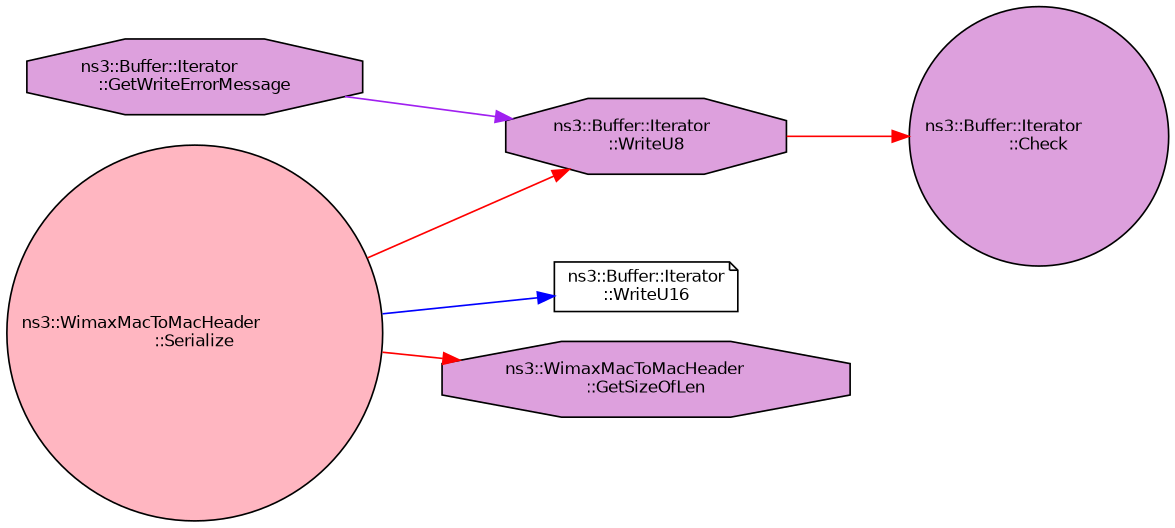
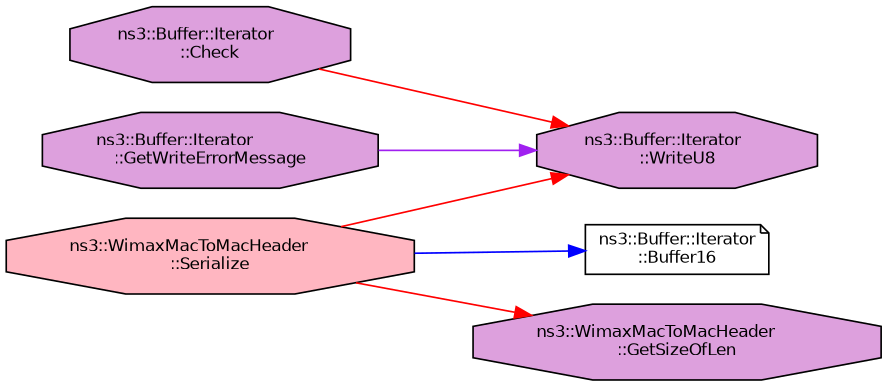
edge "ns3::Buffer::Iterator ::WriteU8" -> "ns3::Buffer::Iterator ::Check": reversed
node "ns3::Buffer::Iterator ::Check": shape circle -> octagon
node "ns3::Buffer::Iterator ::WriteU16": label "ns3::Buffer::Iterator ::WriteU16" -> "ns3::Buffer::Iterator ::Buffer16"
node "ns3::WimaxMacToMacHeader ::Serialize": shape circle -> octagon
